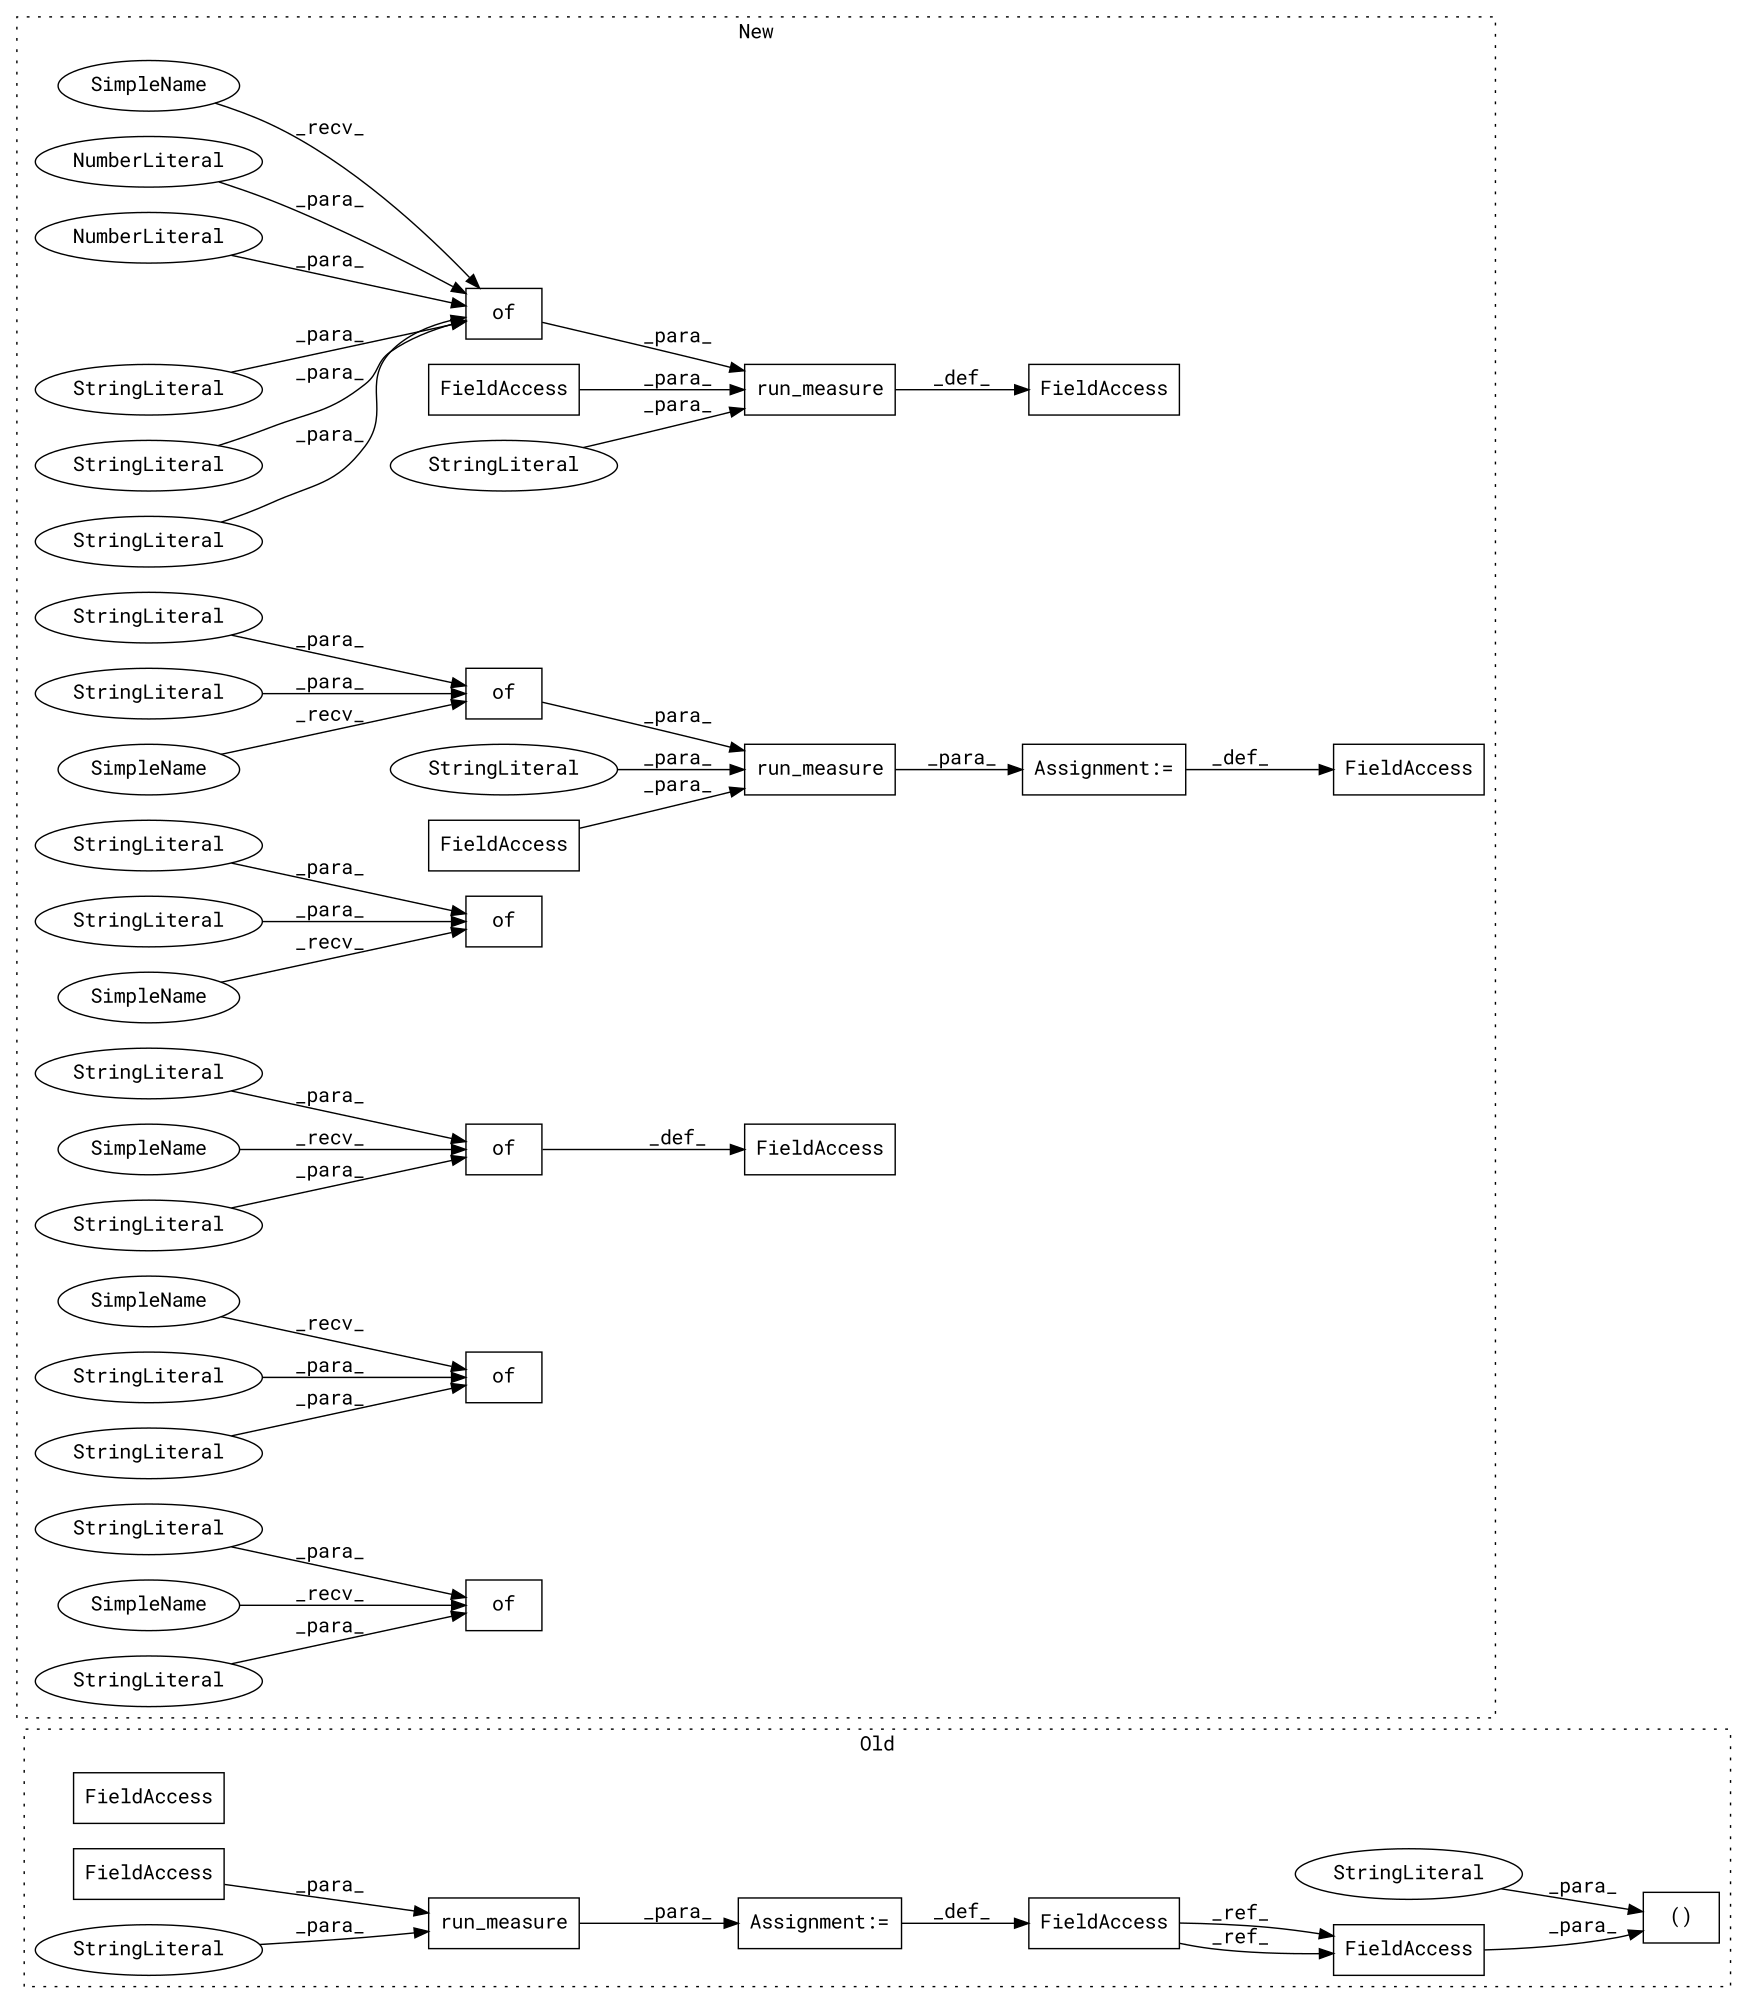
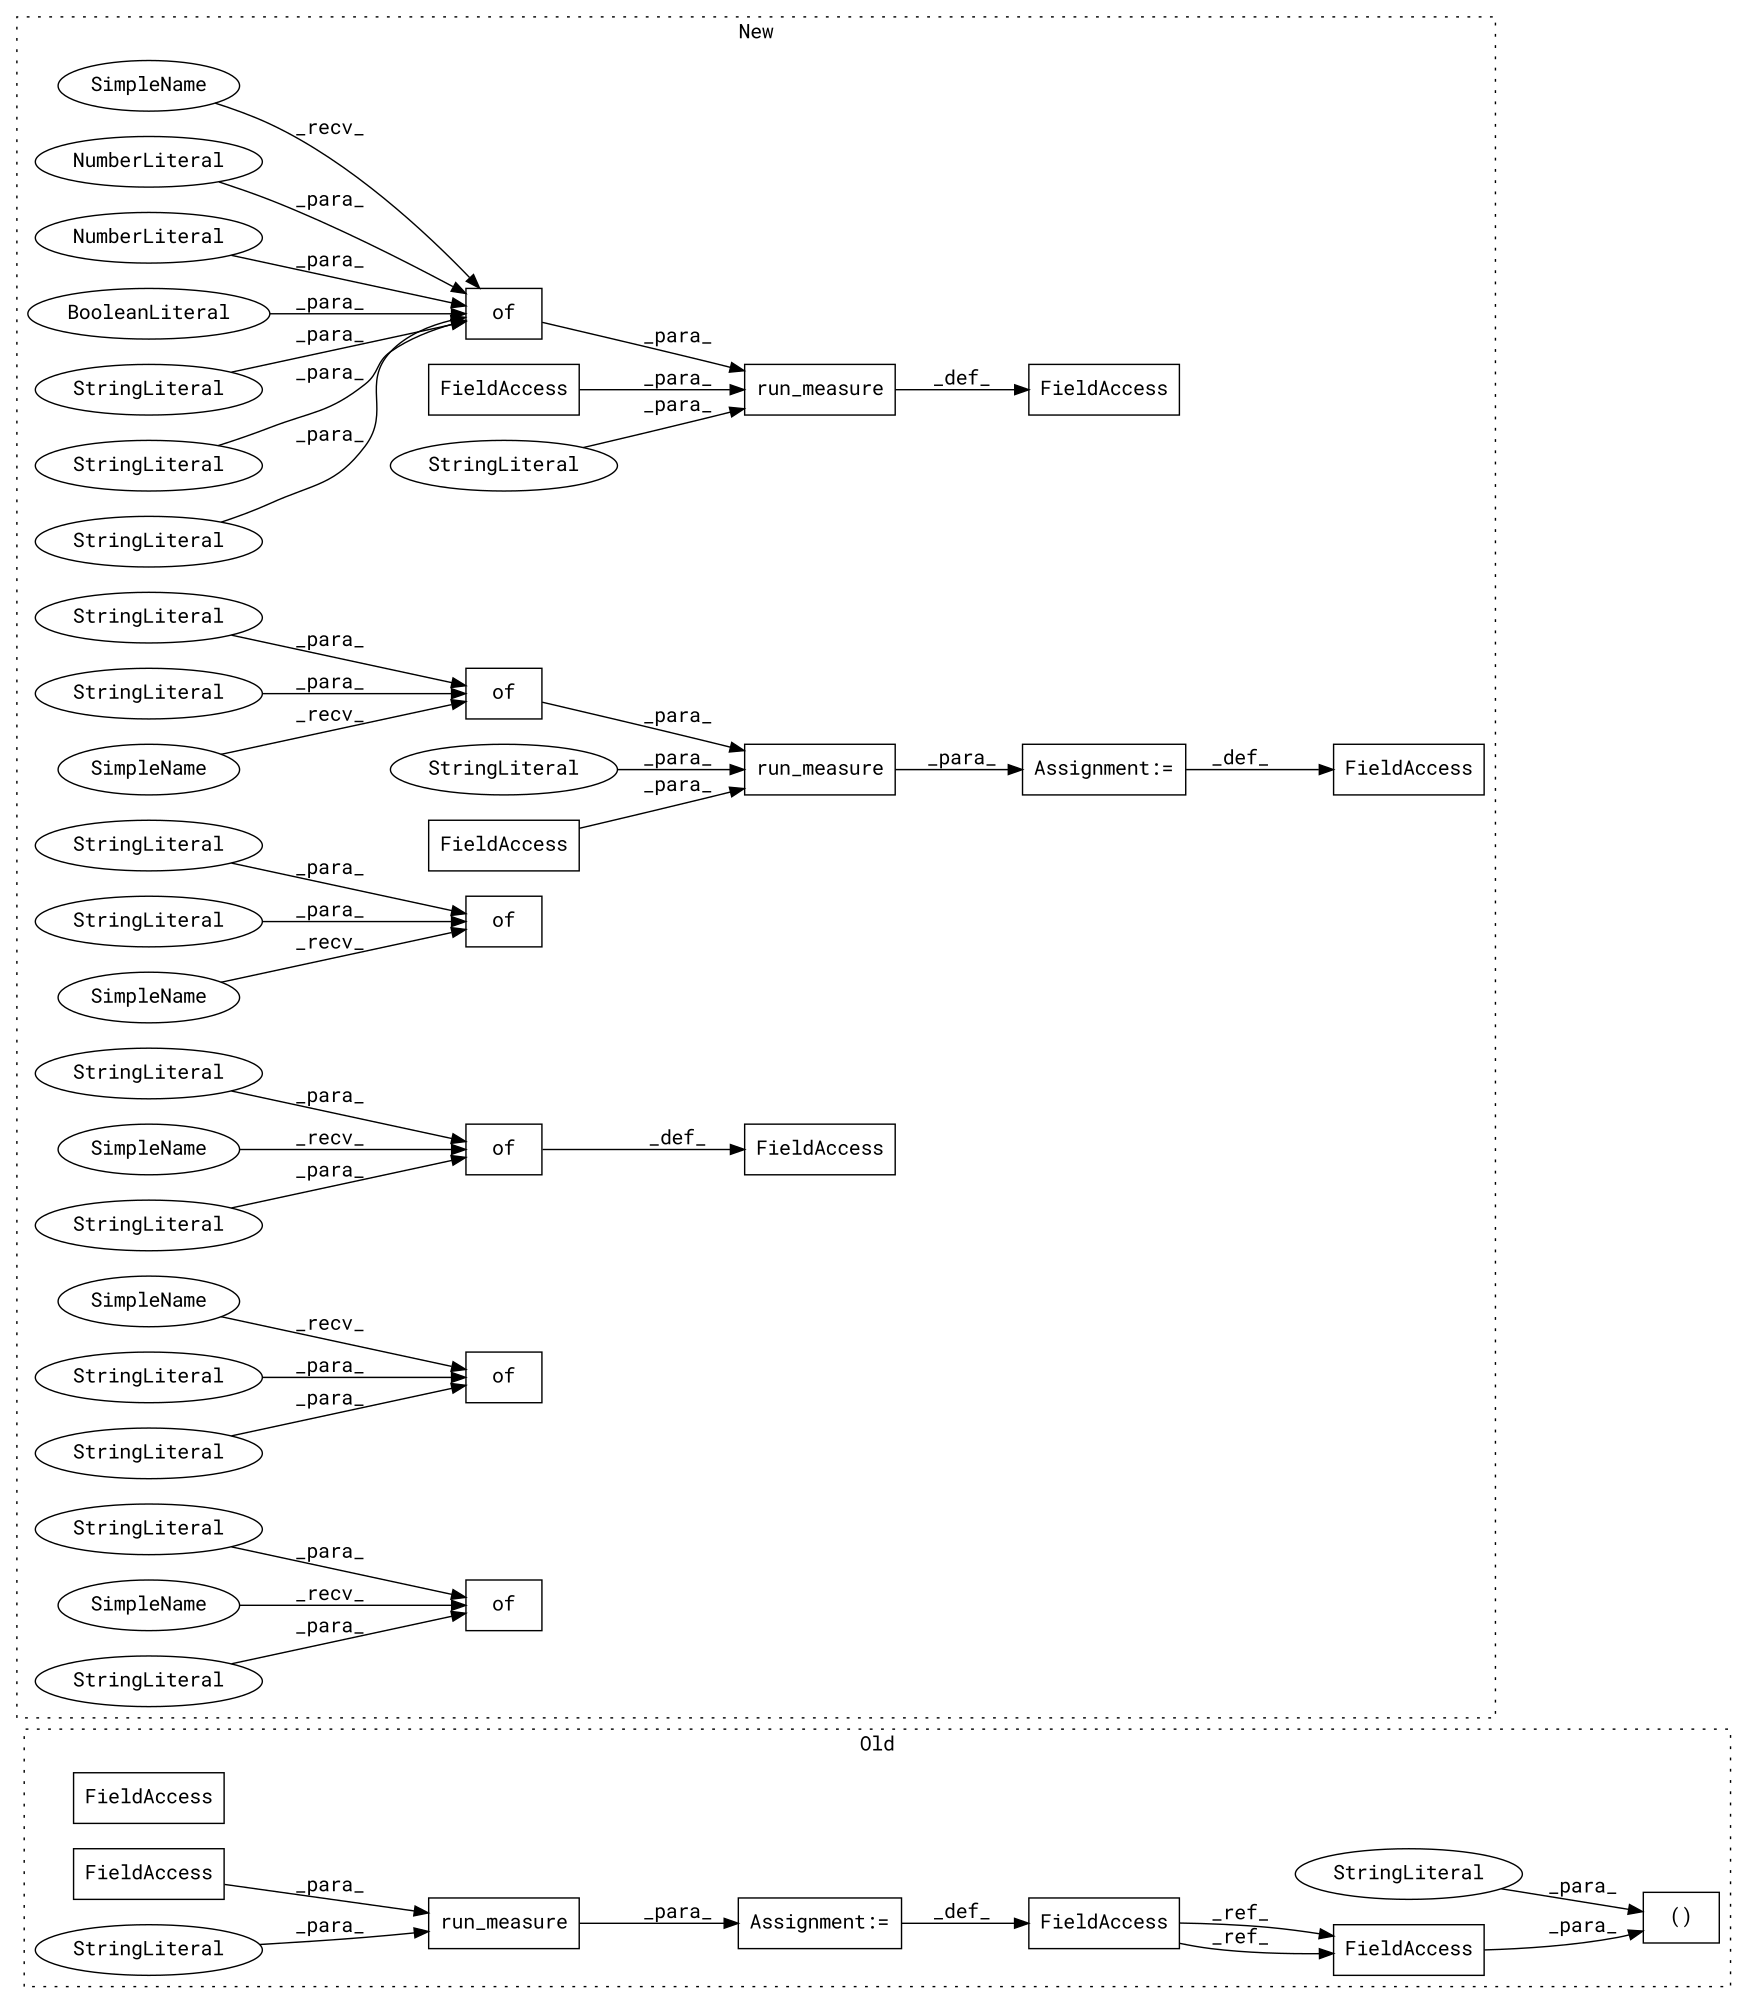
node "BooleanLiteral": added
